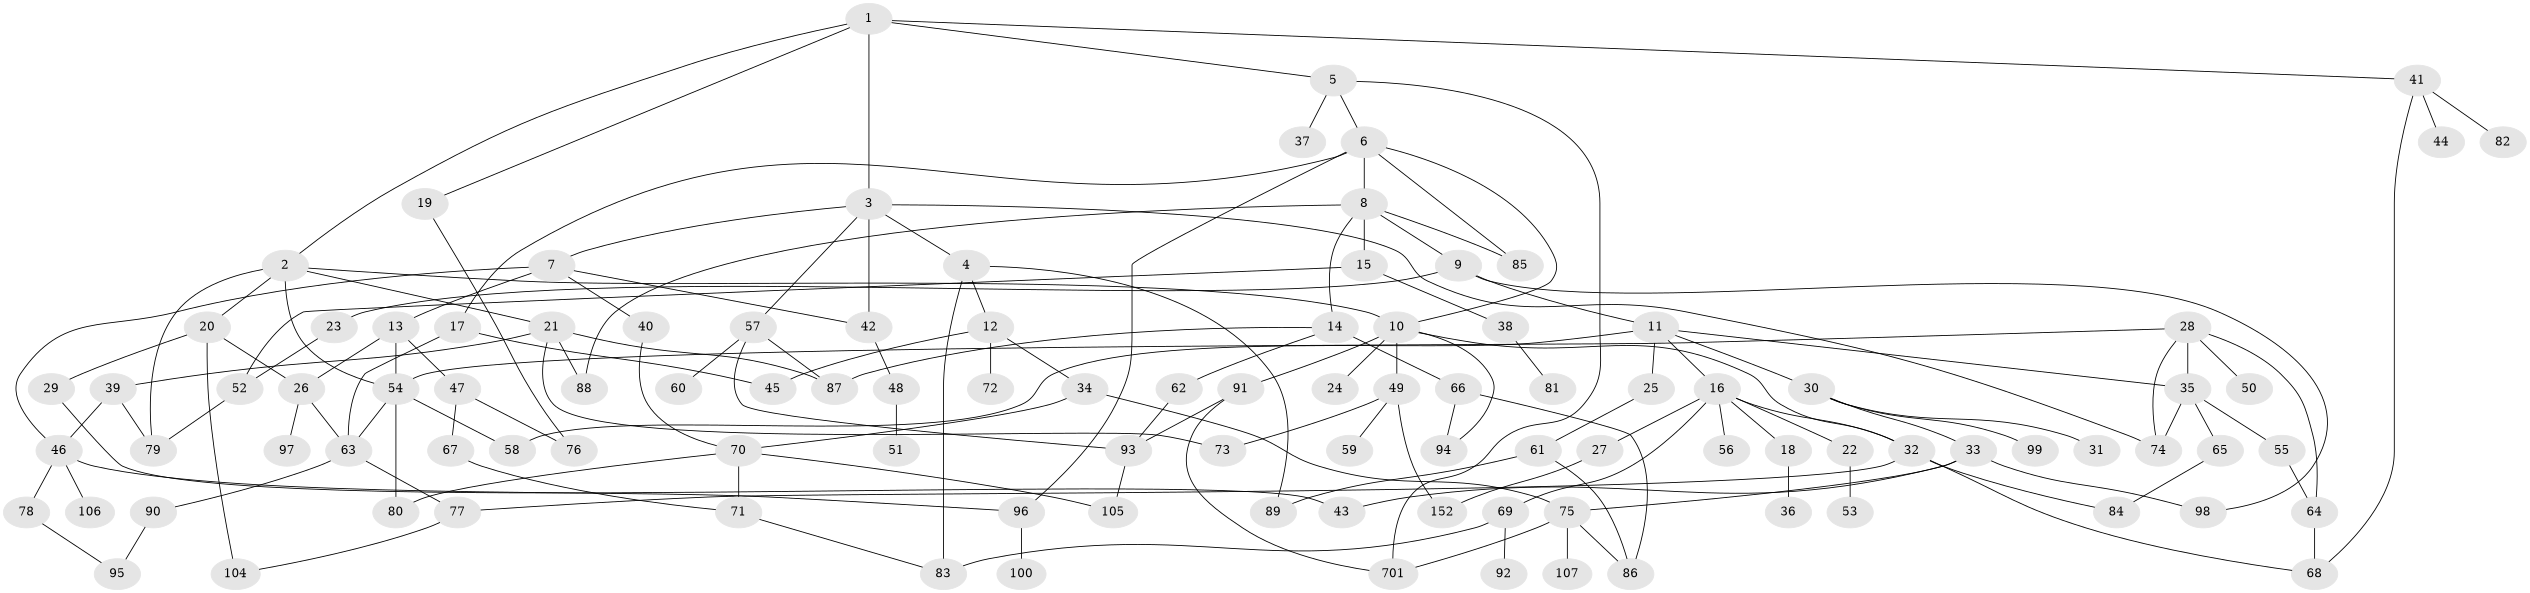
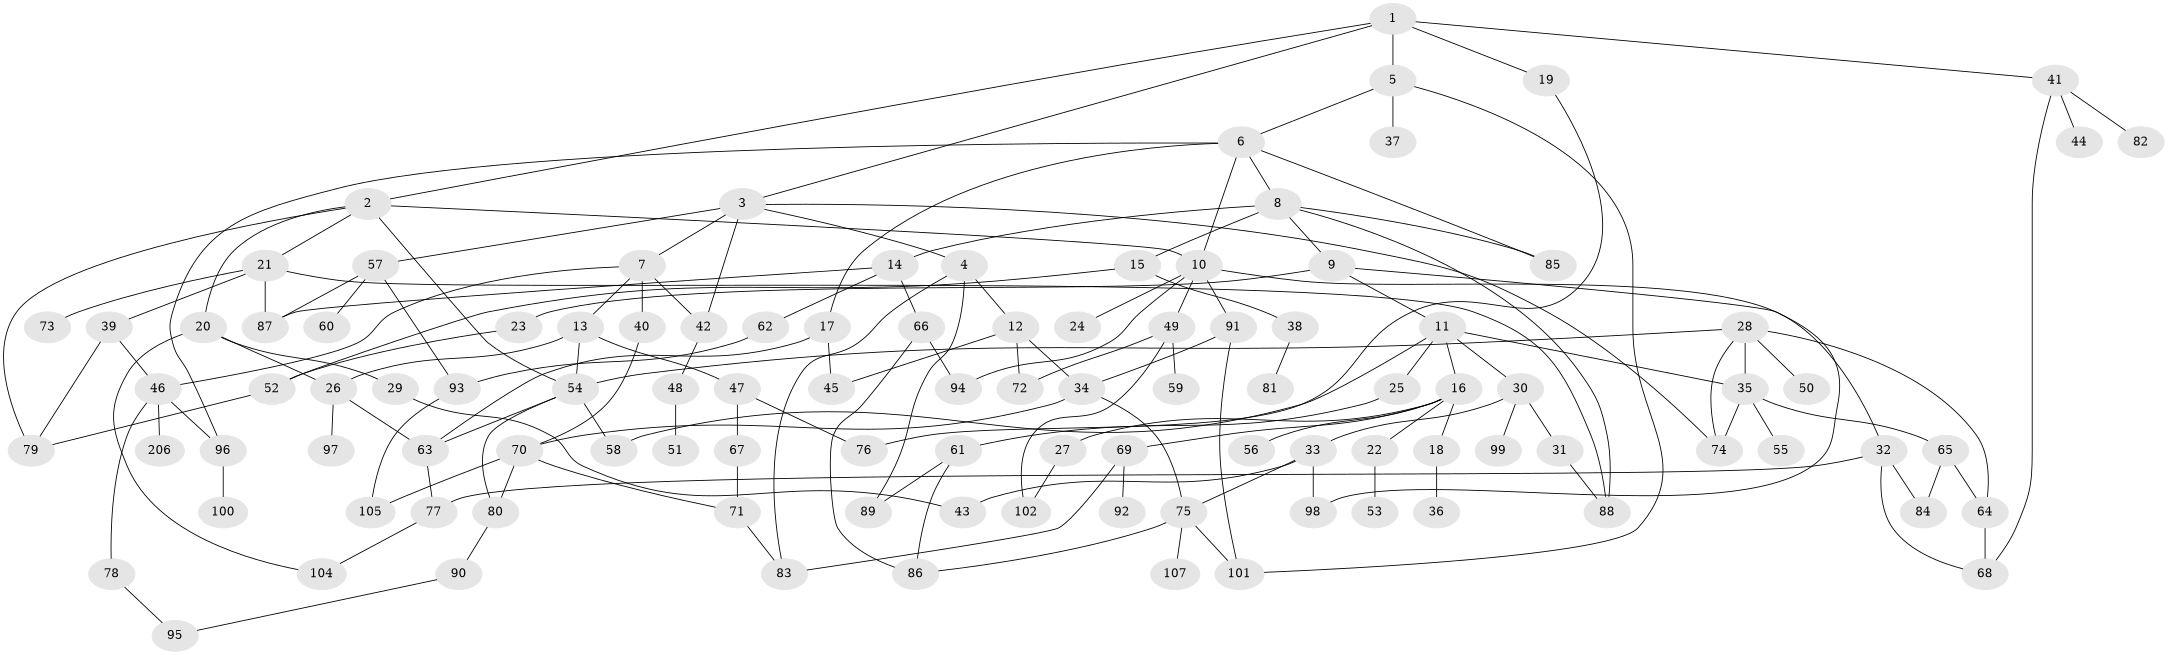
edge "16" -- "32": removed
edge "91" -- "93": now "91" -- "34"
edge "49" -- "73": now "49" -- "72"
edge "55" -- "64": now "65" -- "64"
edge "31" -- "88": added
edge "63" -- "90": now "80" -- "90"
node "106": label "106" -> "206"
node "152": label "152" -> "102"
node "701": label "701" -> "101"
